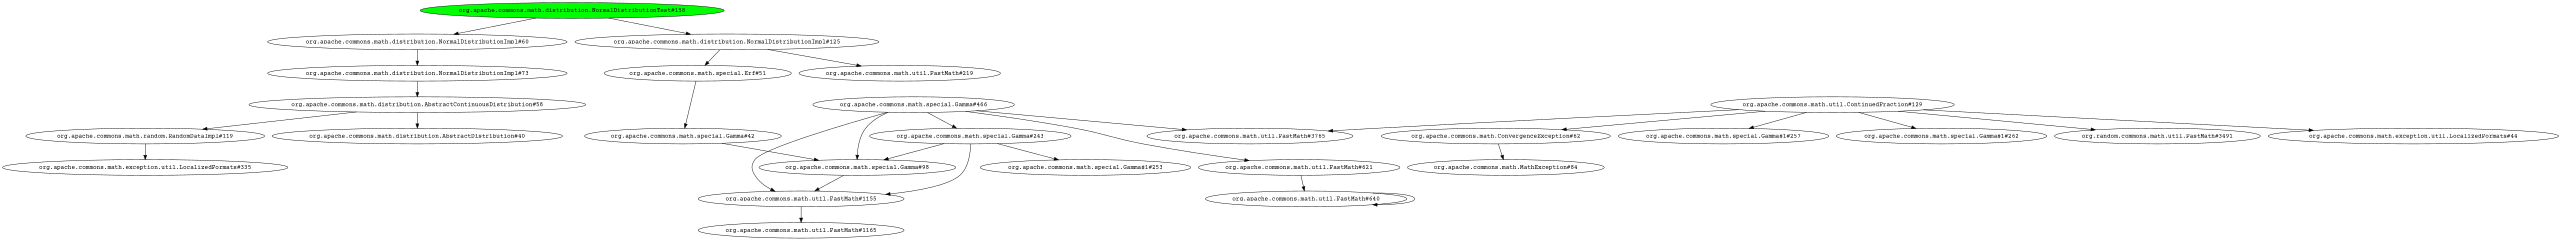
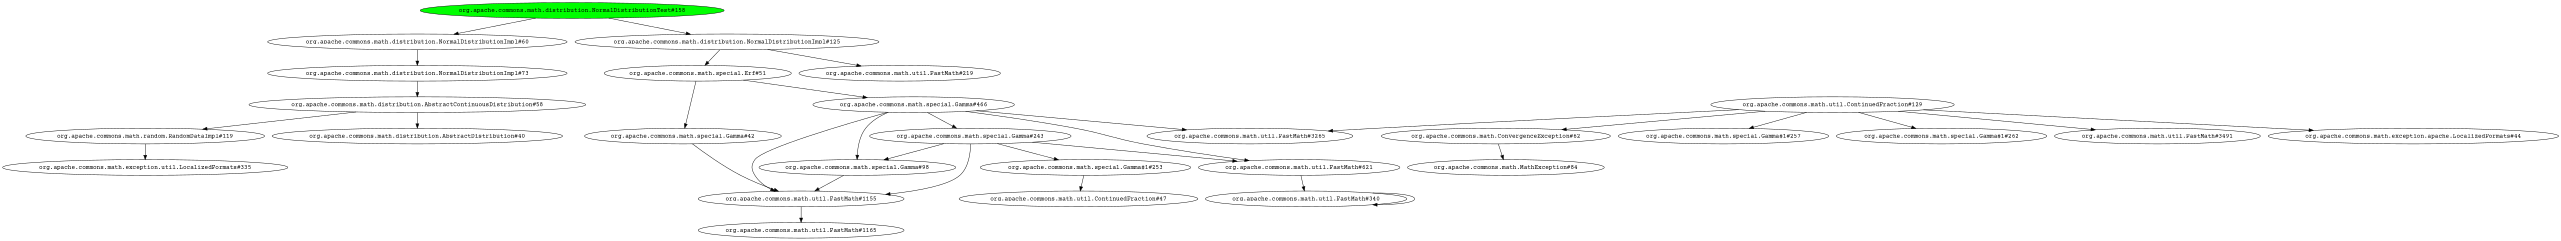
edge "org.apache.commons.math.special.Erf#51" -> "org.apache.commons.math.special.Gamma#466": added
node "org.apache.commons.math.util.FastMath#3765": label "org.apache.commons.math.util.FastMath#3765" -> "org.apache.commons.math.util.FastMath#3265"
node "org.random.commons.math.util.FastMath#3491": label "org.random.commons.math.util.FastMath#3491" -> "org.apache.commons.math.util.FastMath#3491"
node "org.apache.commons.math.exception.util.LocalizedFormats#44": label "org.apache.commons.math.exception.util.LocalizedFormats#44" -> "org.apache.commons.math.exception.apache.LocalizedFormats#44"
edge "org.apache.commons.math.special.Gamma#42" -> "org.apache.commons.math.special.Gamma#98": now "org.apache.commons.math.special.Gamma#42" -> "org.apache.commons.math.util.FastMath#1155"
edge "org.apache.commons.math.special.Gamma#243" -> "org.apache.commons.math.util.FastMath#621": added
node "org.apache.commons.math.util.ContinuedFraction#47": added
node "org.apache.commons.math.util.FastMath#640": label "org.apache.commons.math.util.FastMath#640" -> "org.apache.commons.math.util.FastMath#340"
